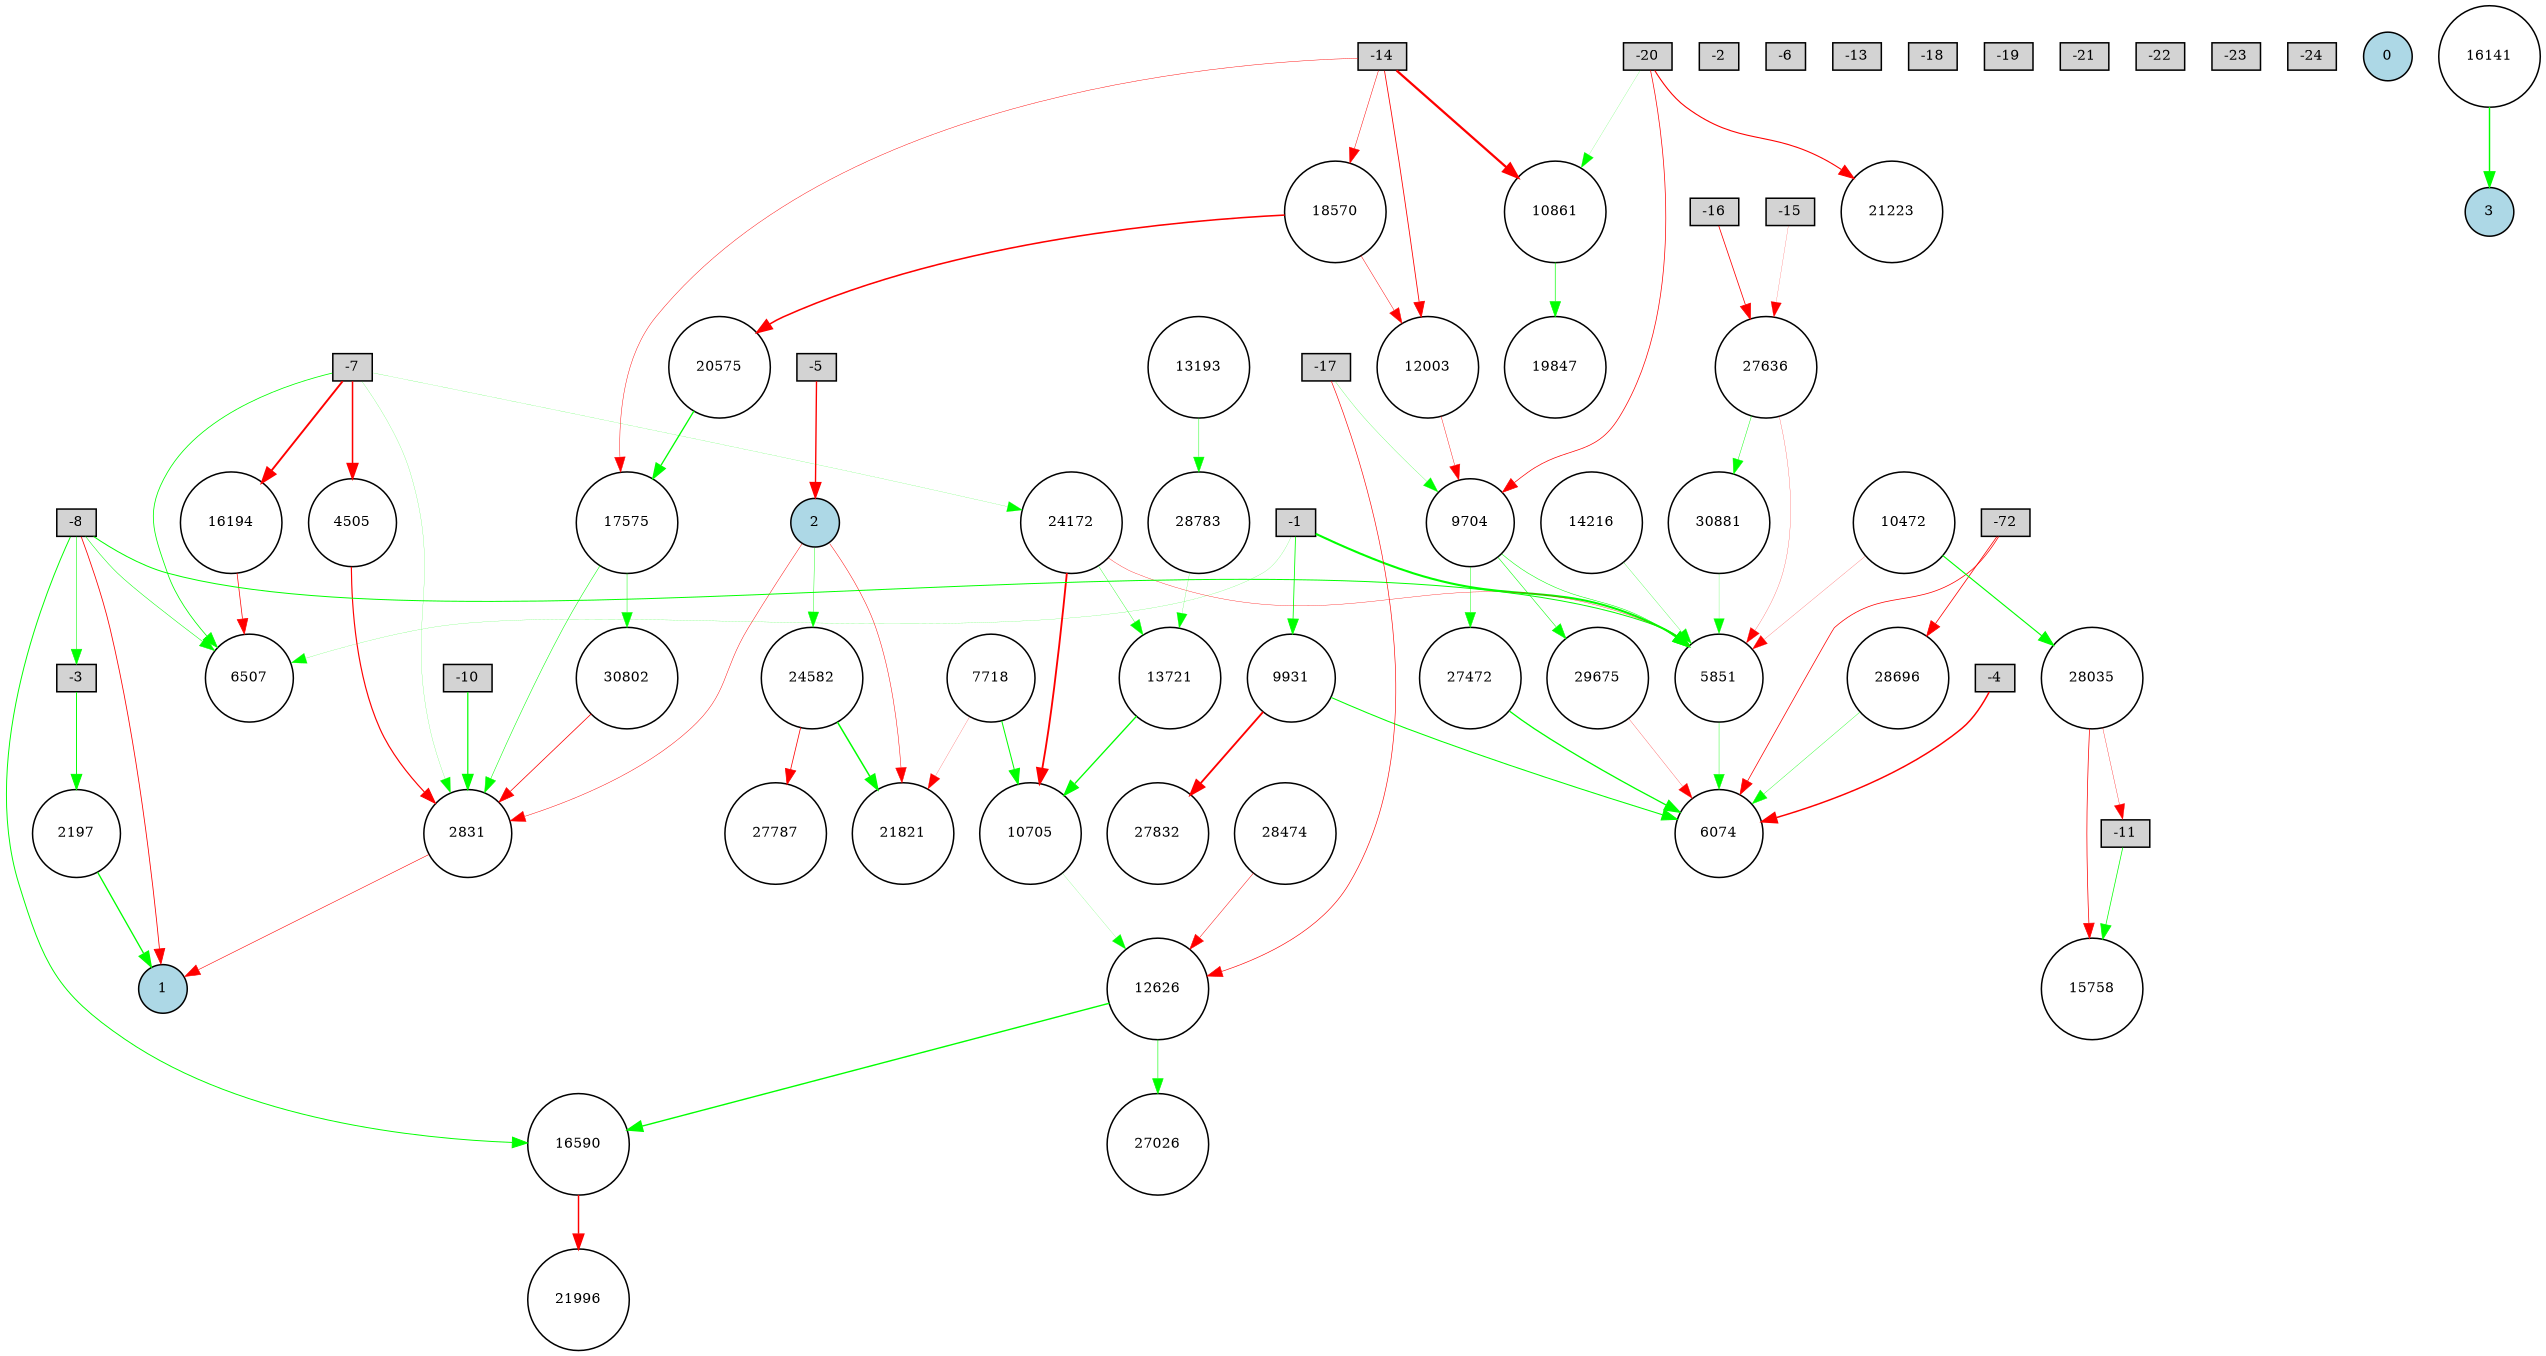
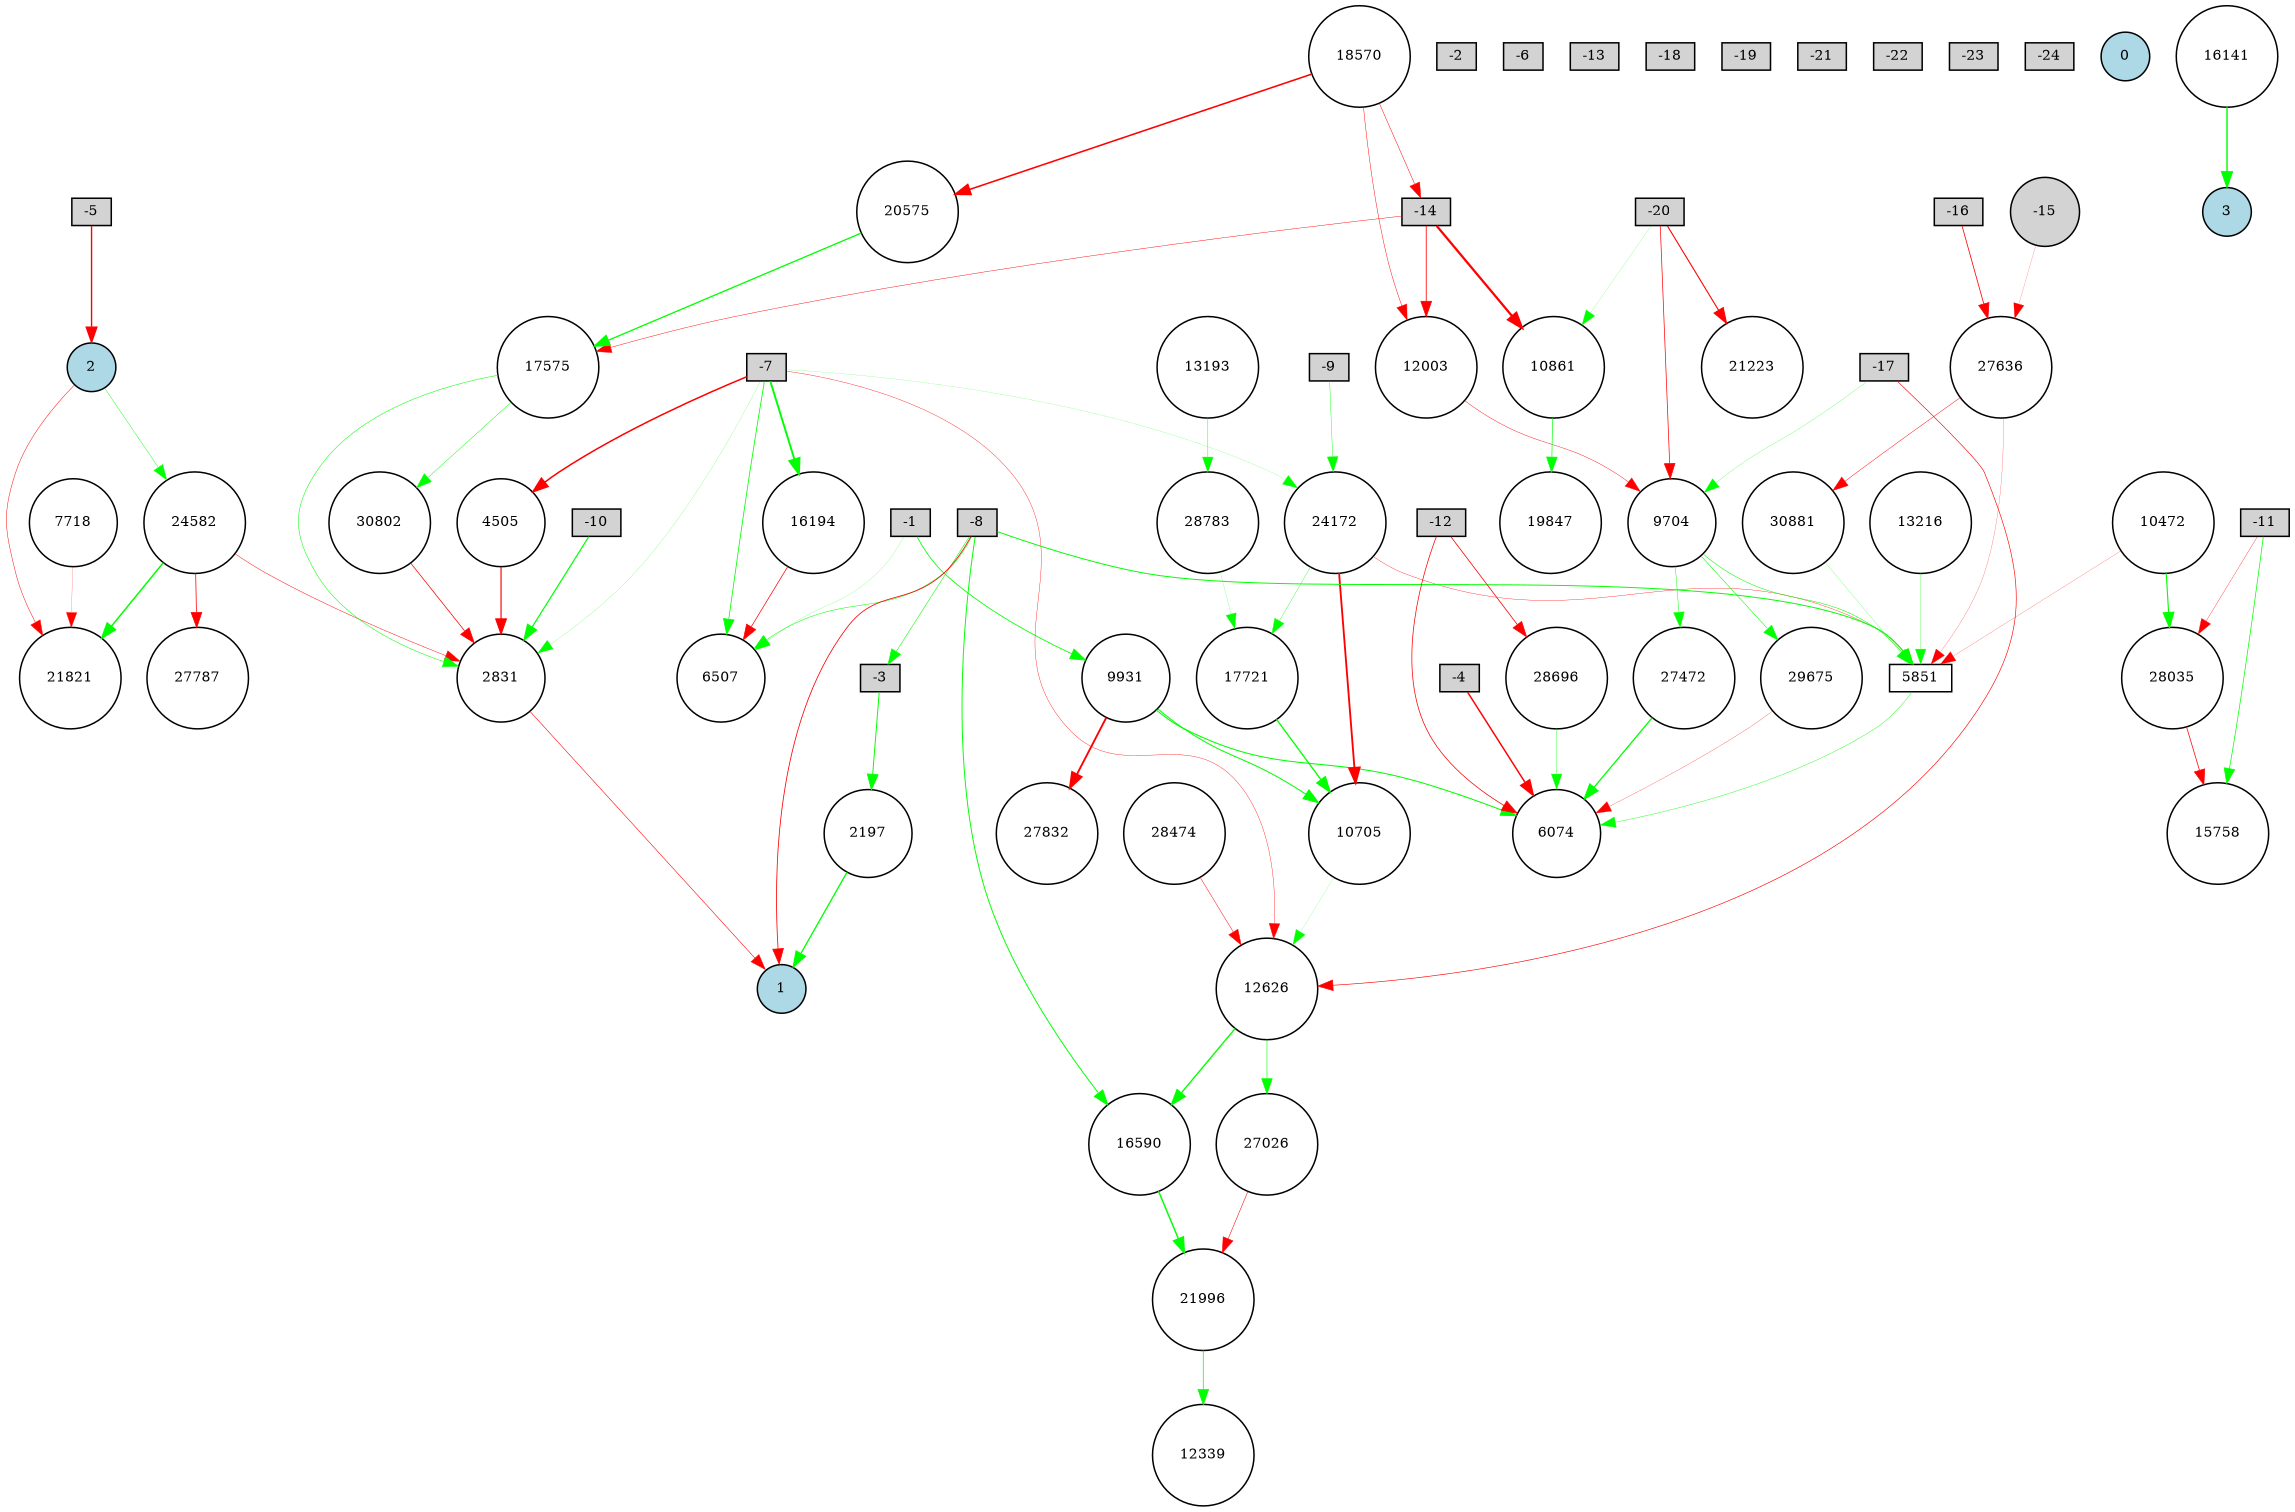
edge "-14" -> "18570": reversed
node "-15": shape box -> circle
node "-9": added
edge "-7" -> "16194": color red -> green
edge "27636" -> "30881": color green -> red
node "14216": label "14216" -> "13216"
node "-72": label "-72" -> "-12"
edge "-1" -> "5851": removed
edge "-7" -> "12626": added
node "13721": label "13721" -> "17721"
node "5851": shape circle -> box
edge "2" -> "2831": now "24582" -> "2831"
edge "7718" -> "10705": now "9931" -> "10705"
edge "28035" -> "-11": reversed
edge "16590" -> "21996": color red -> green
edge "27026" -> "21996": added
node "12339": added
